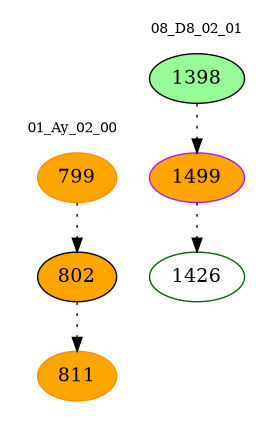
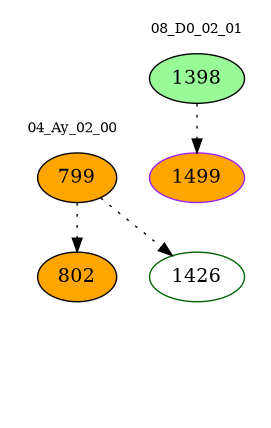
cluster "08_D8_02_01": label "08_D8_02_01" -> "08_D0_02_01"
cluster "01_Ay_02_00": label "01_Ay_02_00" -> "04_Ay_02_00"
node "799": color darkorange -> black
edge "1499" -> "1426": now "799" -> "1426"
node "811": removed
